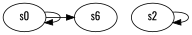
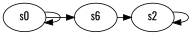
edge "s6" -> "s2": added
